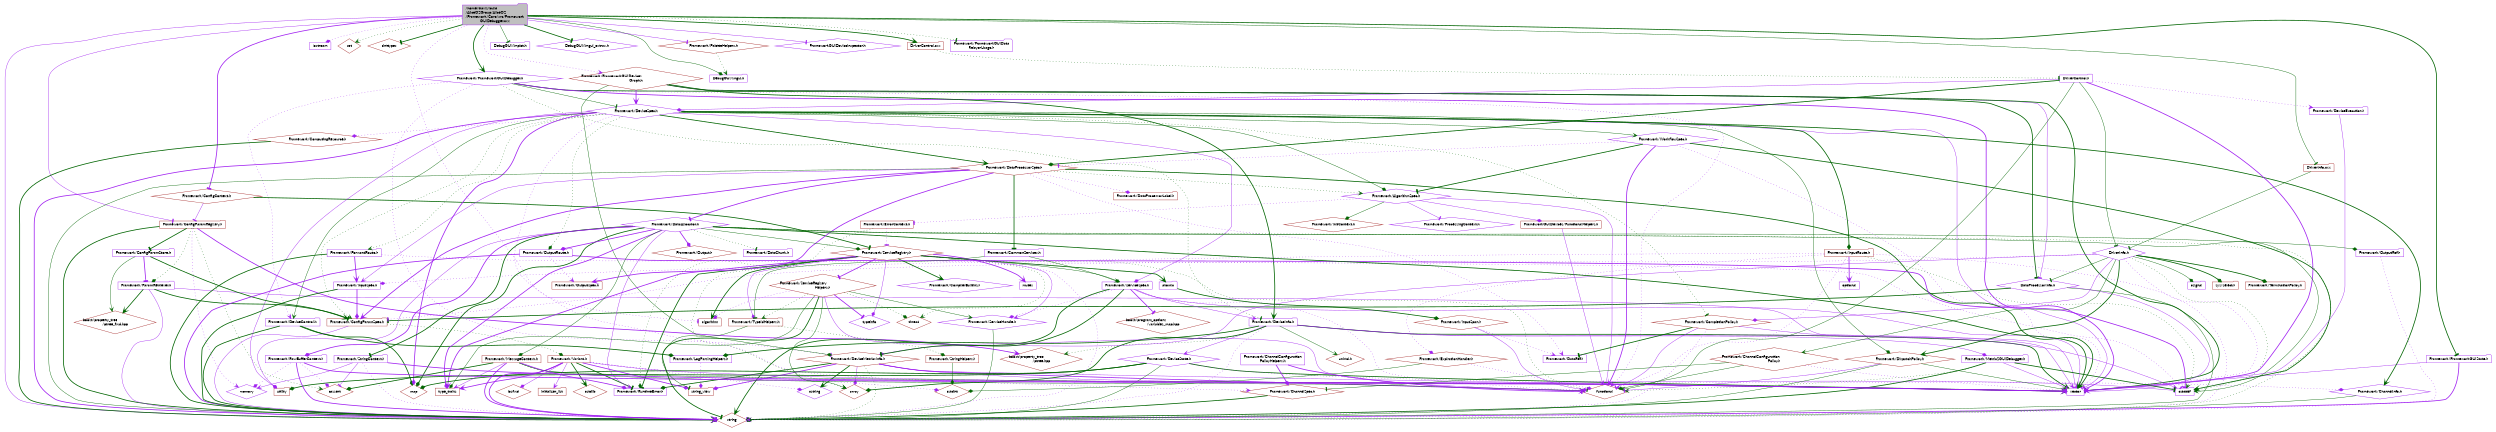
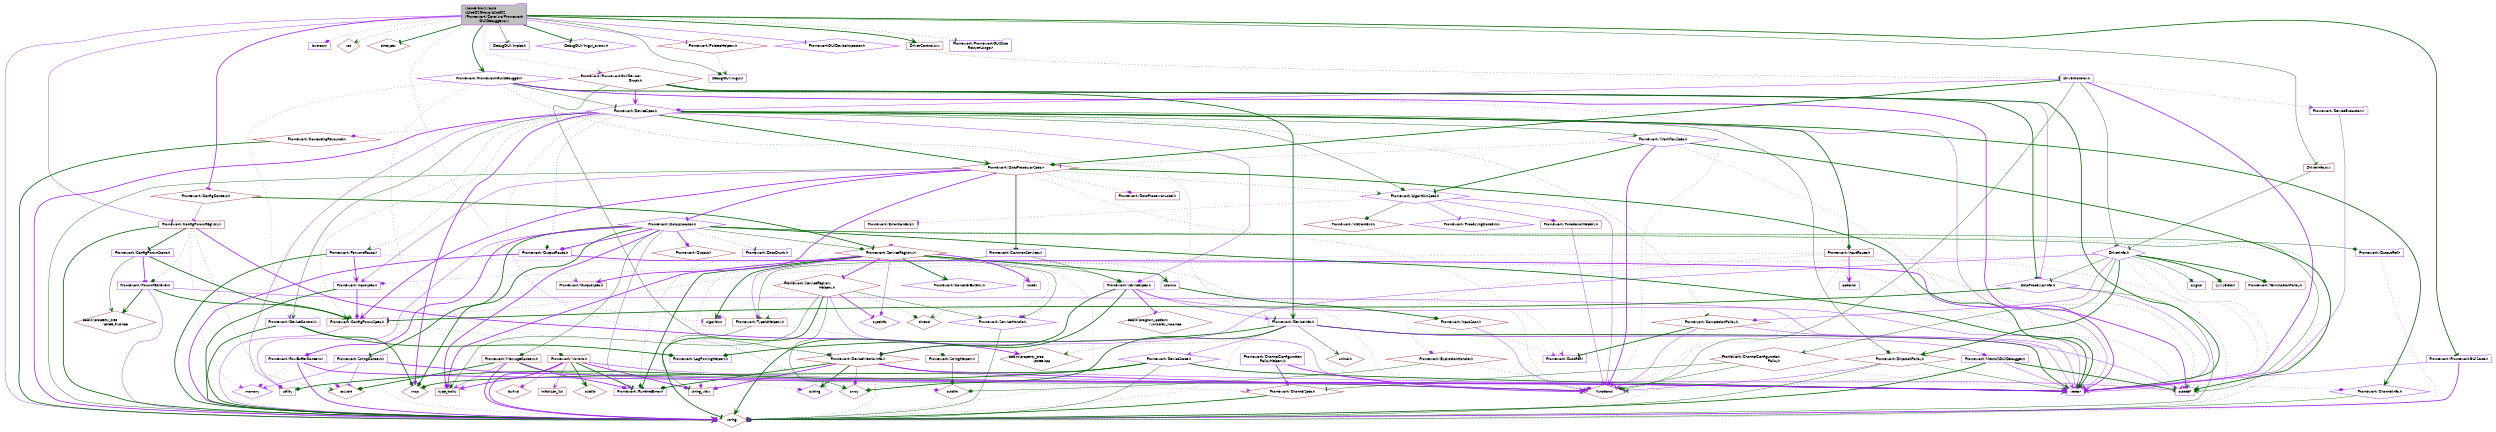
node "FrameworkGUIDevices/FunctionalHelpers.h": label "FrameworkGUIDevices/FunctionalHelpers.h" -> "Framework/FunctionalHelpers.h"
edge "Framework/ServiceRegistry.h" -> "Framework/ServiceHandle.h": color purple -> darkgreen
